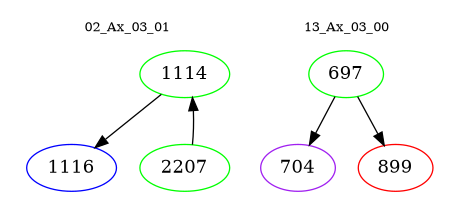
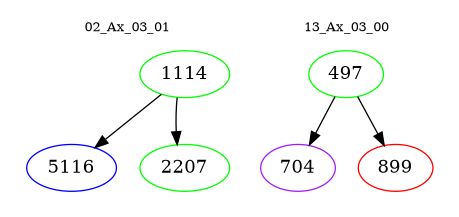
node "697": label "697" -> "497"
edge "2207" -> "1114": reversed
node "1116": label "1116" -> "5116"
